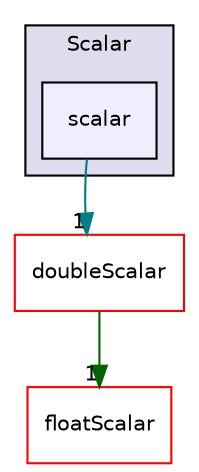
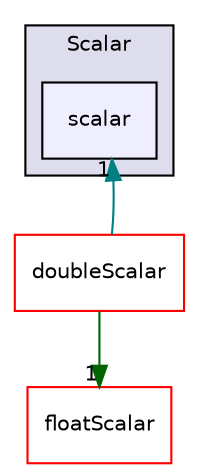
edge "scalar" -> "doubleScalar": reversed
